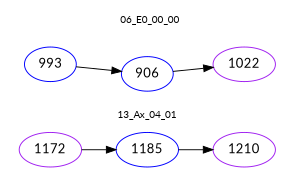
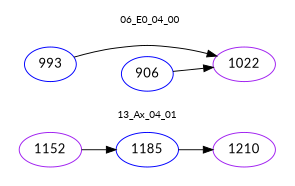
cluster "06_E0_00_00": label "06_E0_00_00" -> "06_E0_04_00"
edge "993" -> "906": now "993" -> "1022"
node "1172": label "1172" -> "1152"
